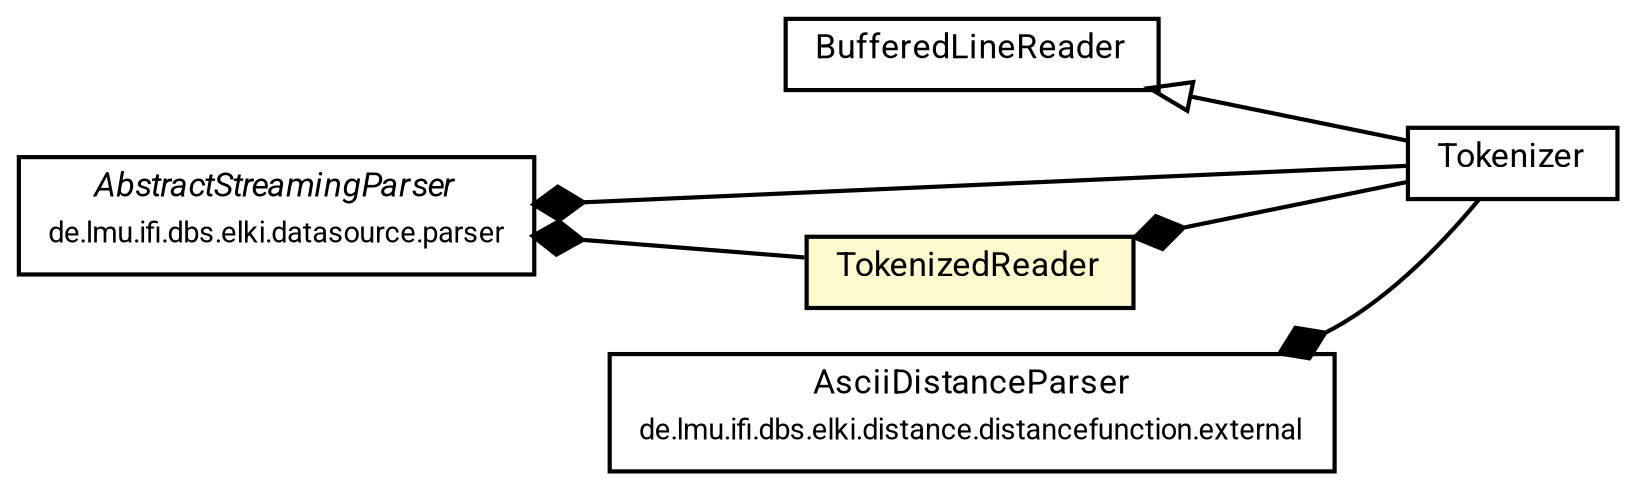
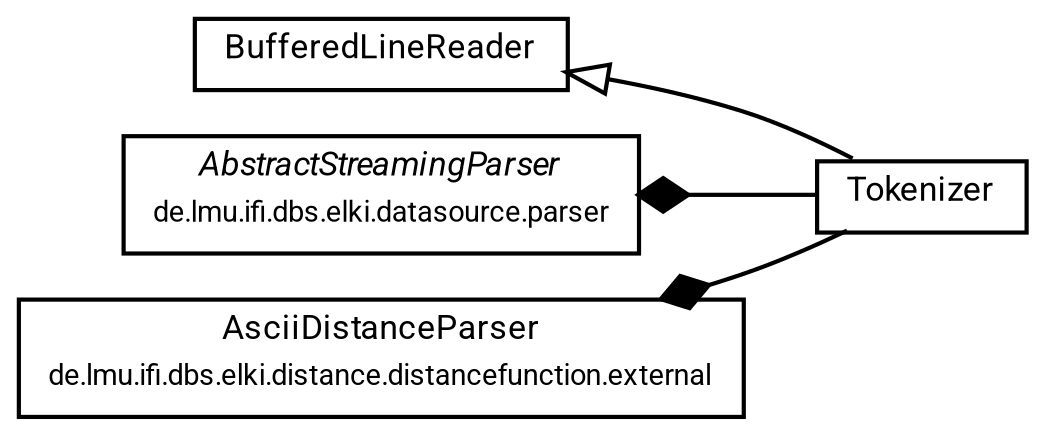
node "TokenizedReader": removed
